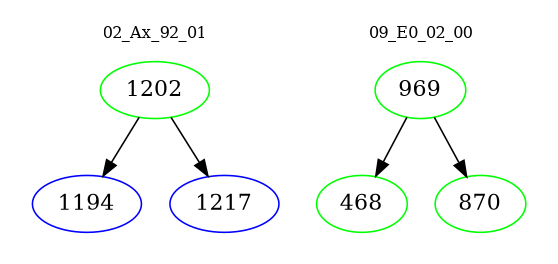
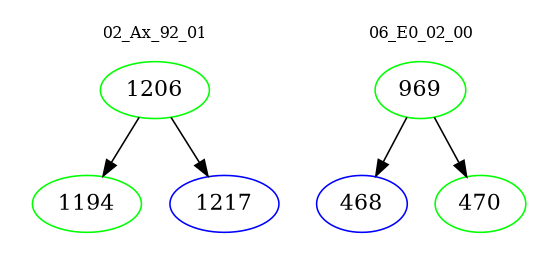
cluster "09_E0_02_00": label "09_E0_02_00" -> "06_E0_02_00"
node "1202": label "1202" -> "1206"
node "1194": color blue -> green
node "468": color green -> blue
node "870": label "870" -> "470"
